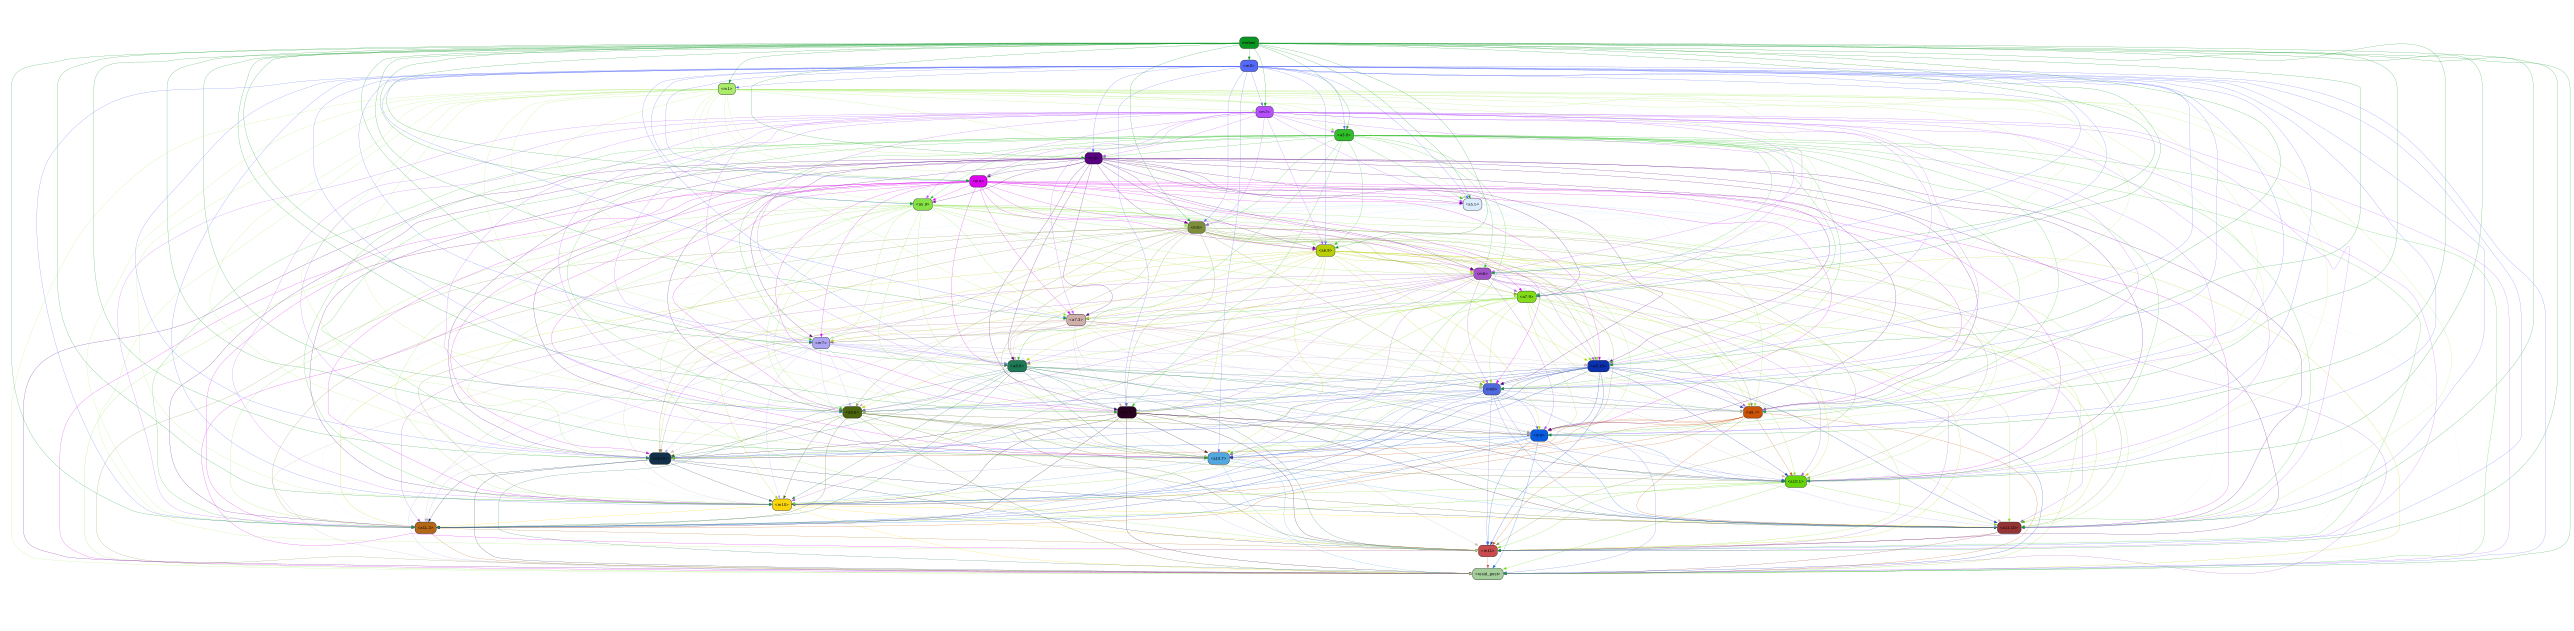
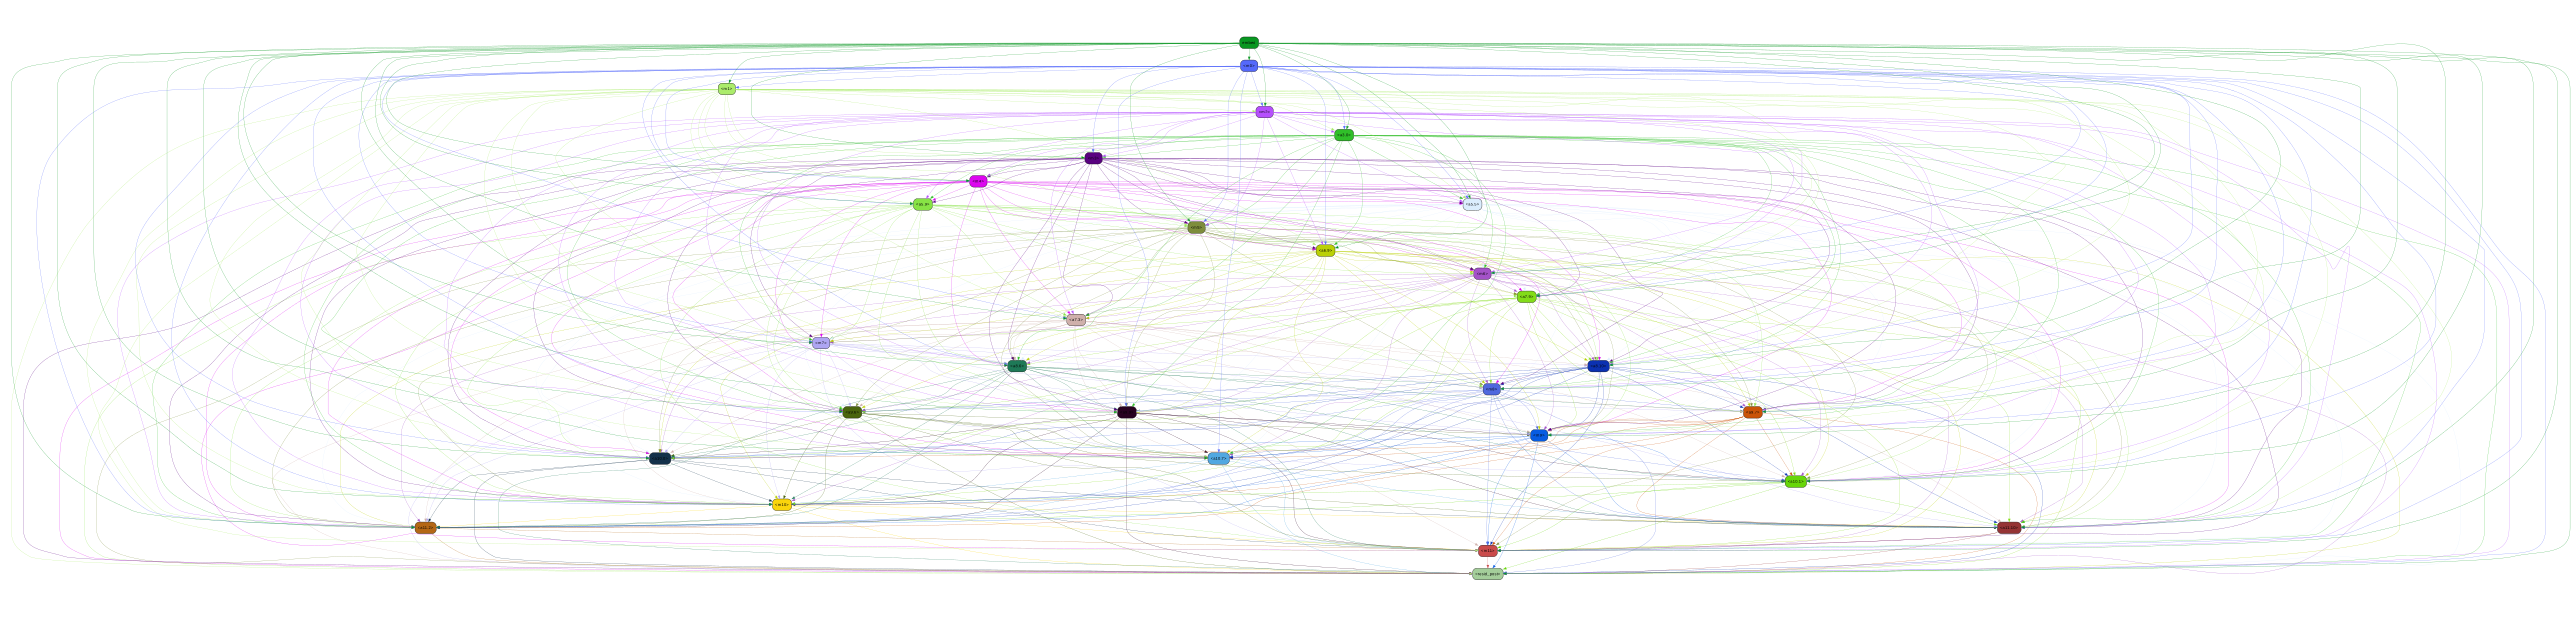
edge "<a7.9>" -> "<a7.3>": now "<a3.0>" -> "<a7.3>"
